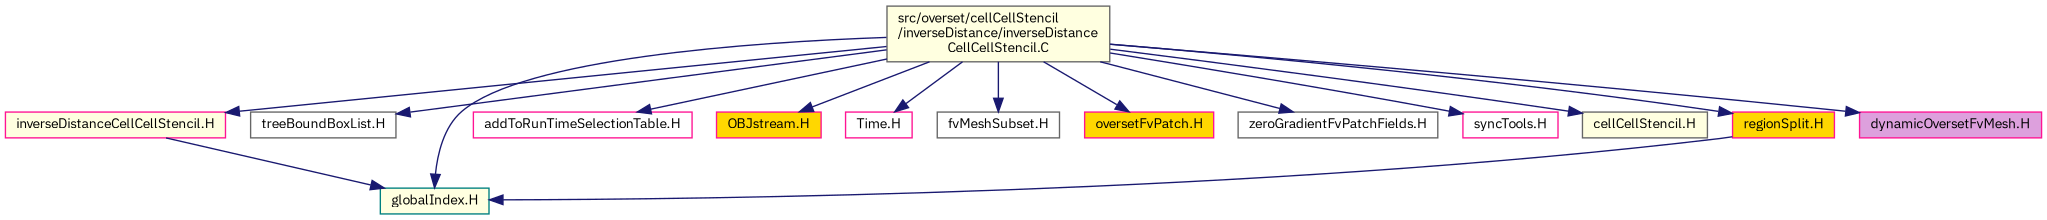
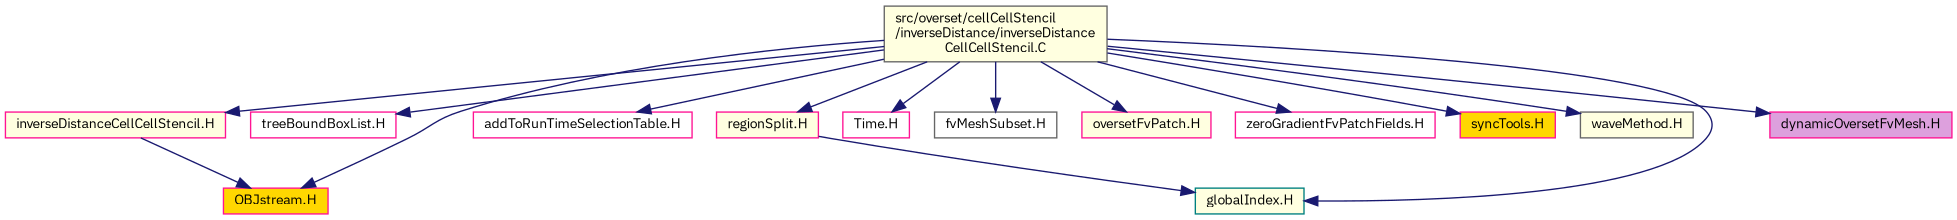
node "treeBoundBoxList.H": color gray40 -> deeppink
node "oversetFvPatch.H": fillcolor gold -> lightyellow
node "zeroGradientFvPatchFields.H": color gray40 -> deeppink
node "syncTools.H": fillcolor white -> gold
node "cellCellStencil.H": label "cellCellStencil.H" -> "waveMethod.H"
node "regionSplit.H": fillcolor gold -> lightyellow
edge "inverseDistanceCellCellStencil.H" -> "globalIndex.H": now "inverseDistanceCellCellStencil.H" -> "OBJstream.H"
